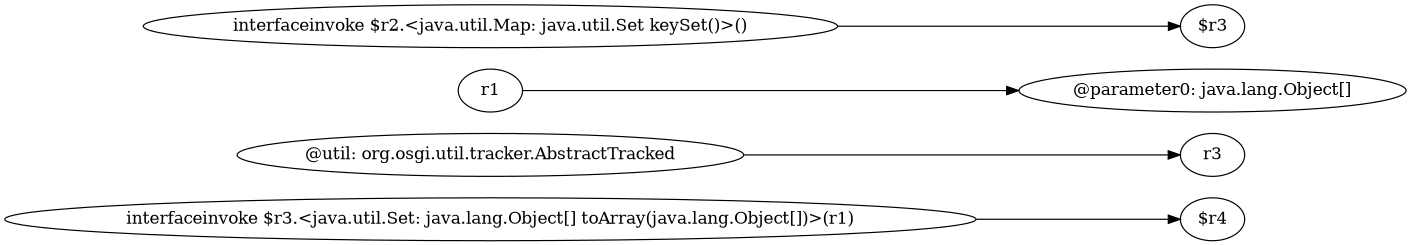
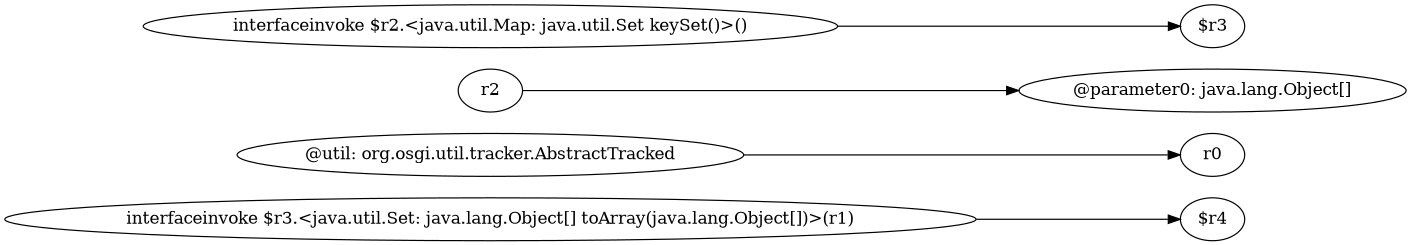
node "r1": label "r1" -> "r2"
node "r3": label "r3" -> "r0"
